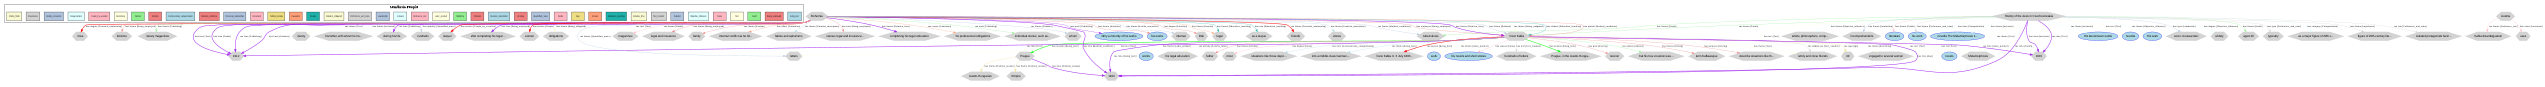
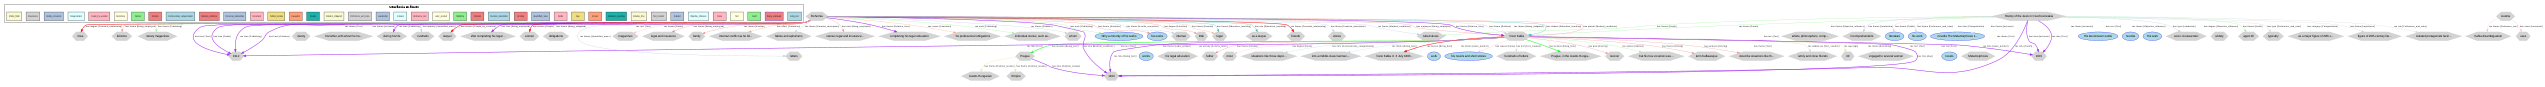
cluster "Semantic People": label "Semantic People" -> "Semantic Frames"
node "Being_employed": color black -> blue
edge "Bohemia" -> "Only a minority of his works": color purple -> lightgreen
